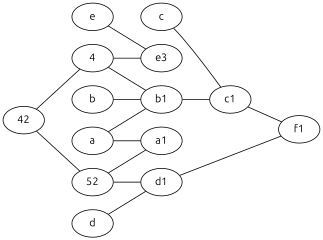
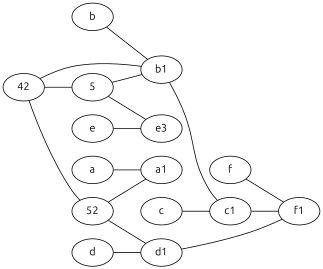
node "4": label "4" -> "5"
edge "b1" -- "a": now "b1" -- "42"
node "f": added
